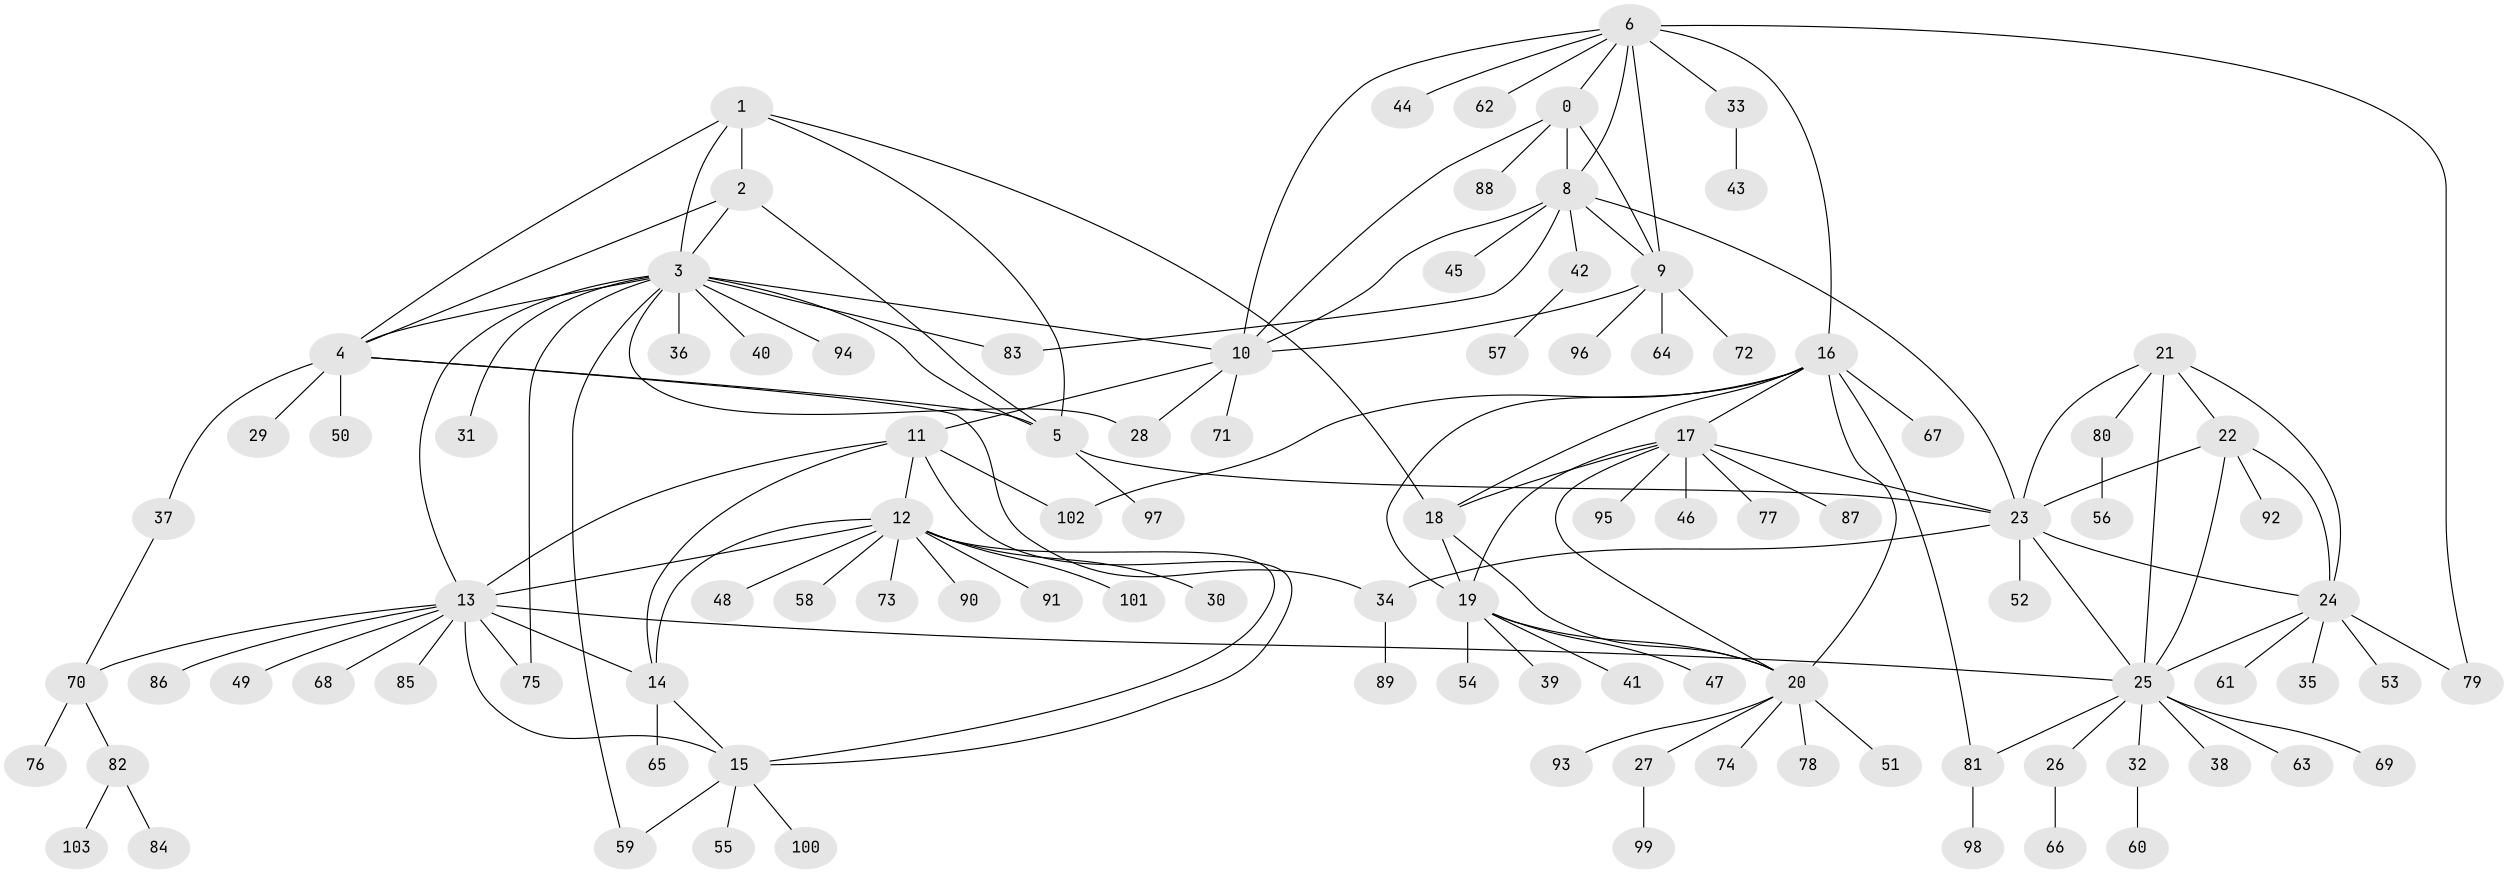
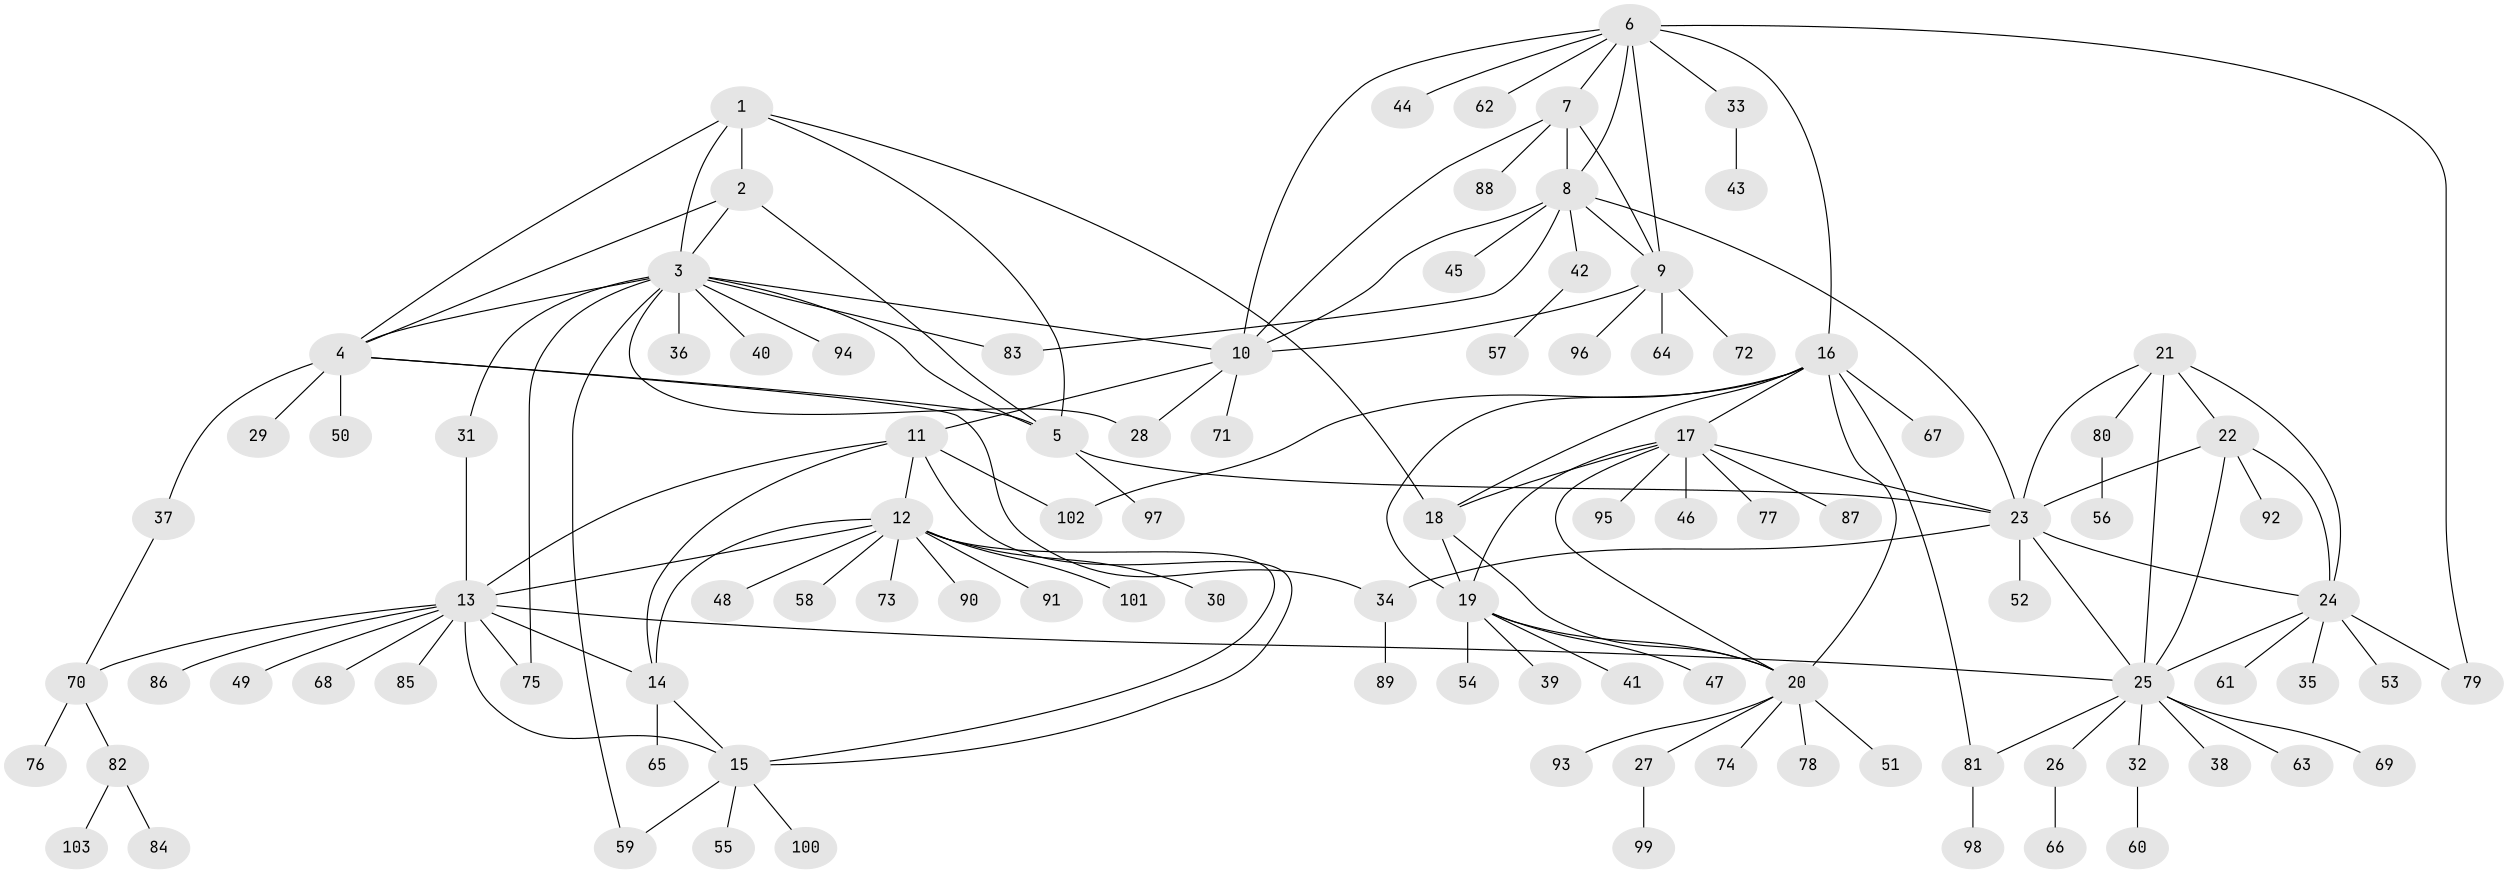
node "0": label "0" -> "7"
edge "3" -- "13": now "31" -- "13"
